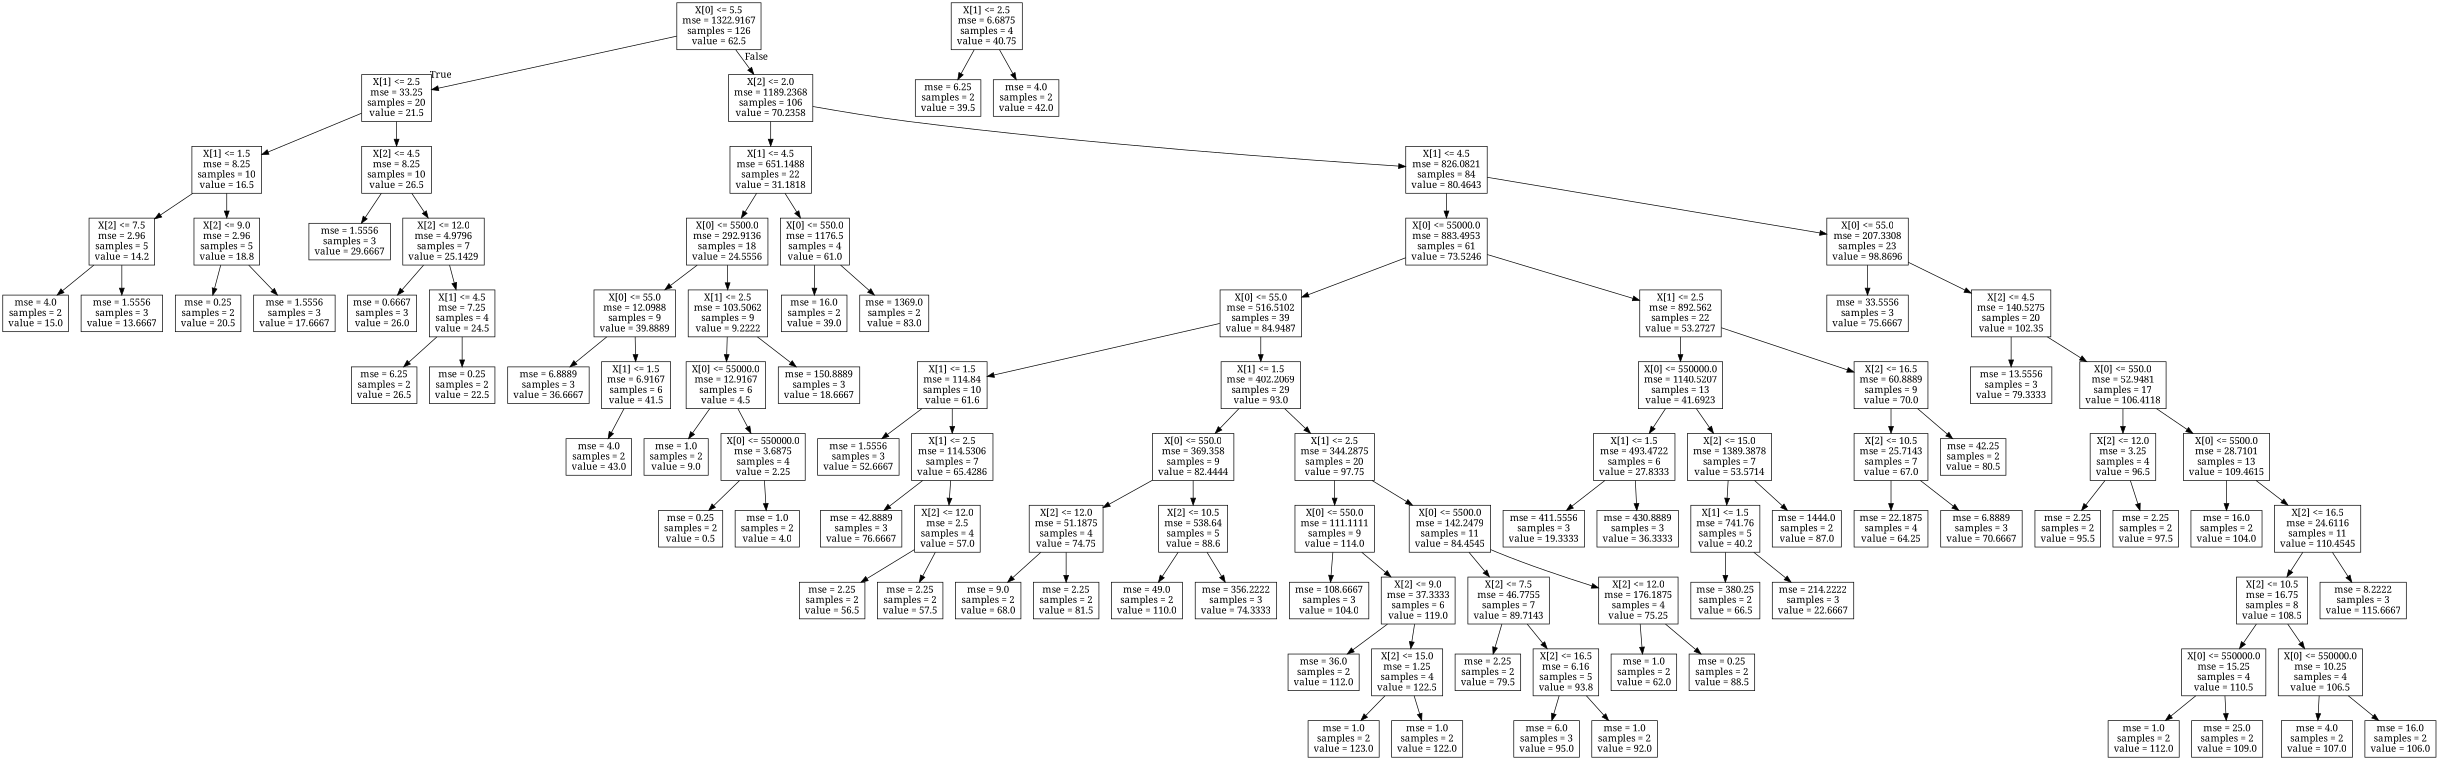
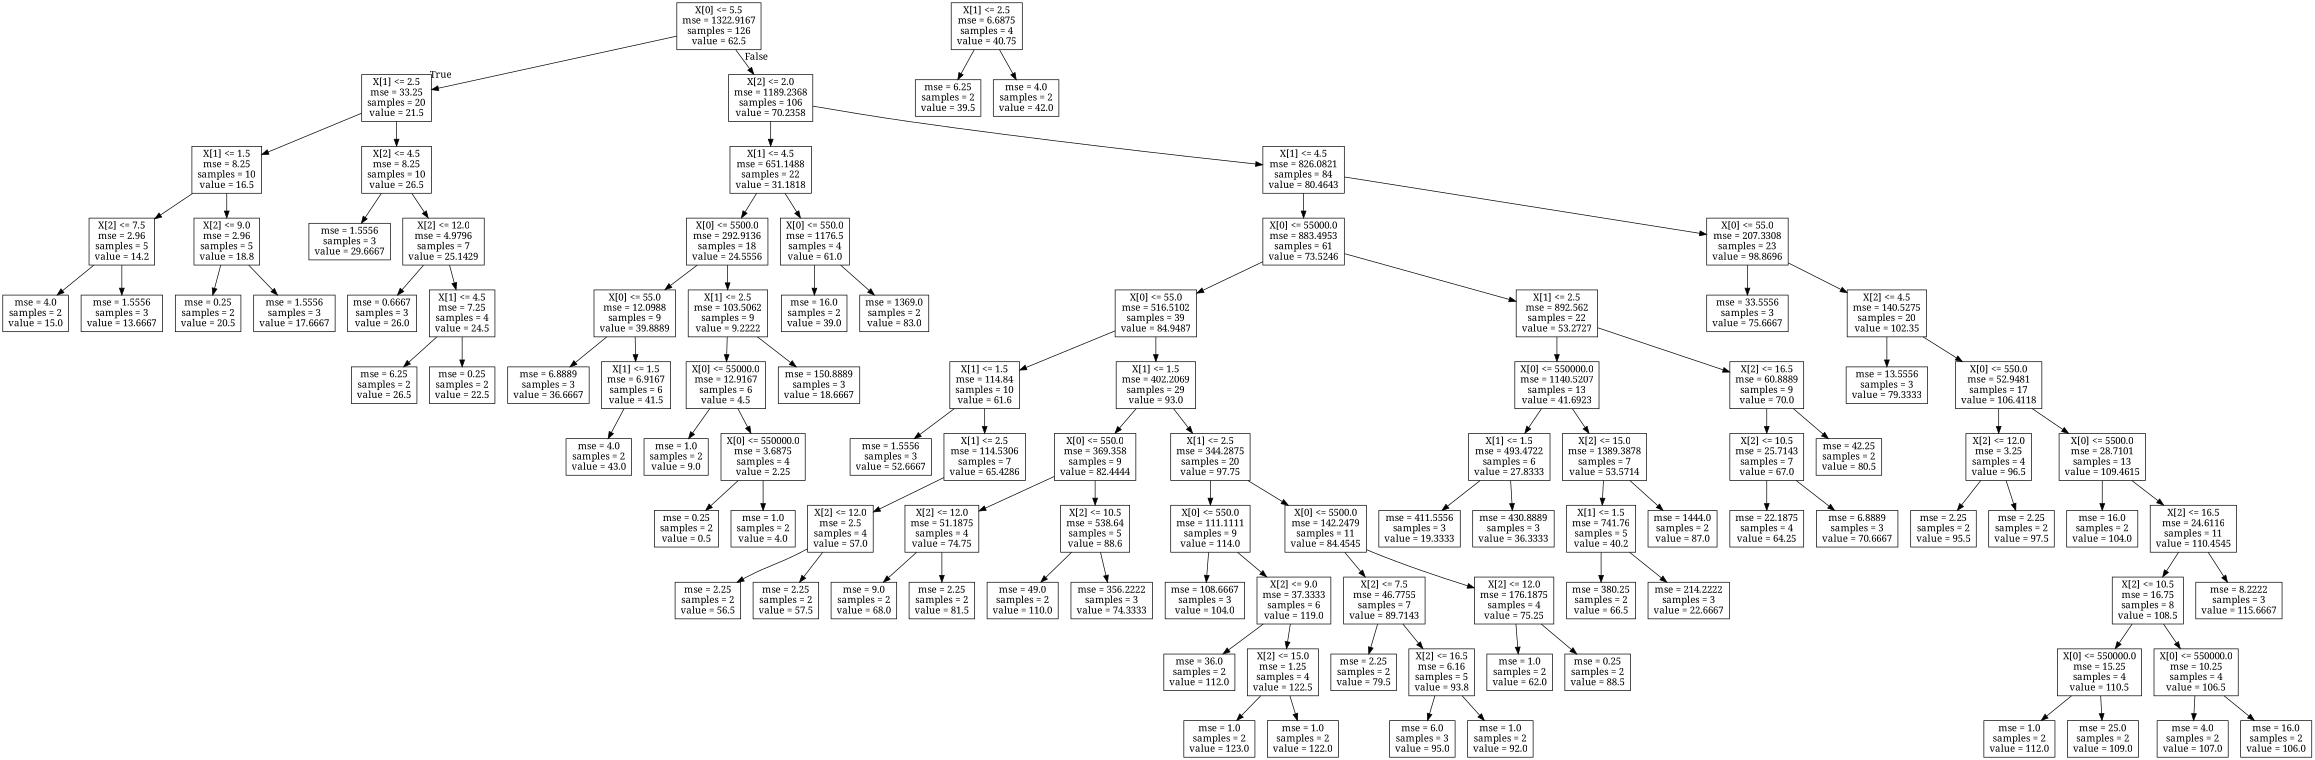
node "mse = 42.8889 samples = 3 value = 76.6667": removed
